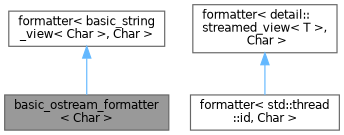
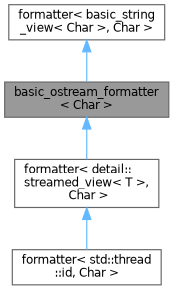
edge "formatter< detail:: streamed_view< T >, Char >" -> "basic_ostream_formatter < Char >": added
